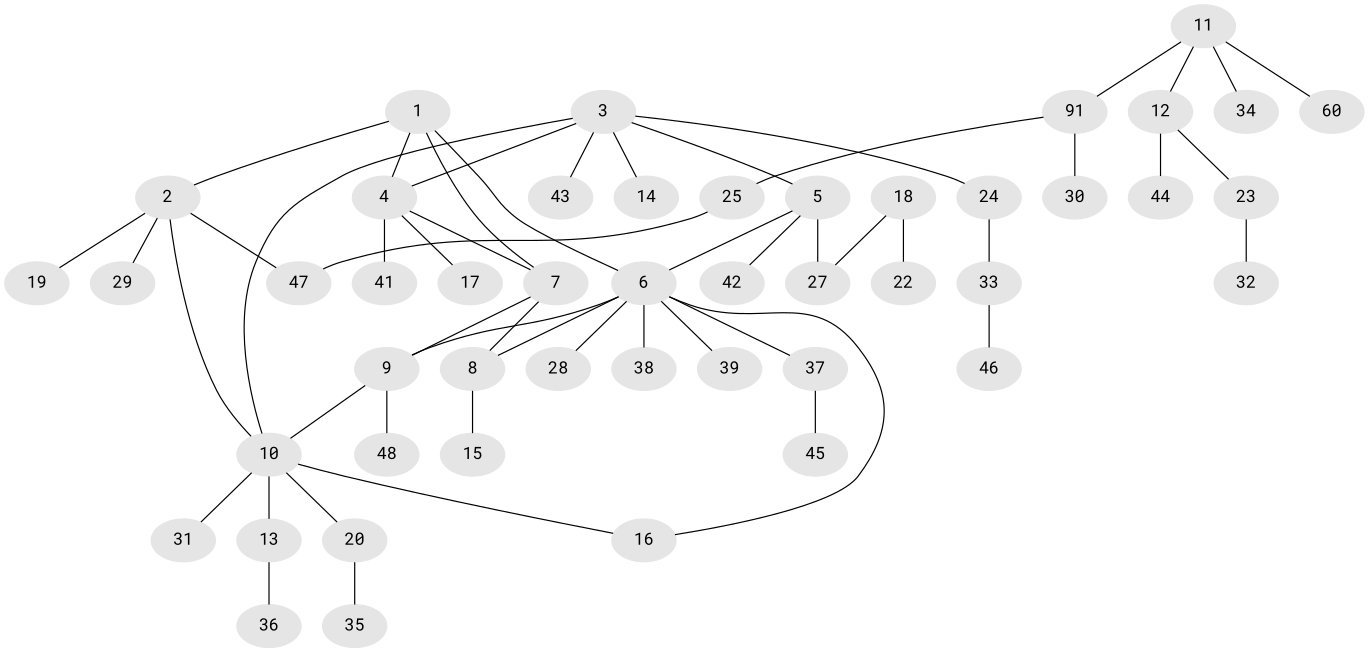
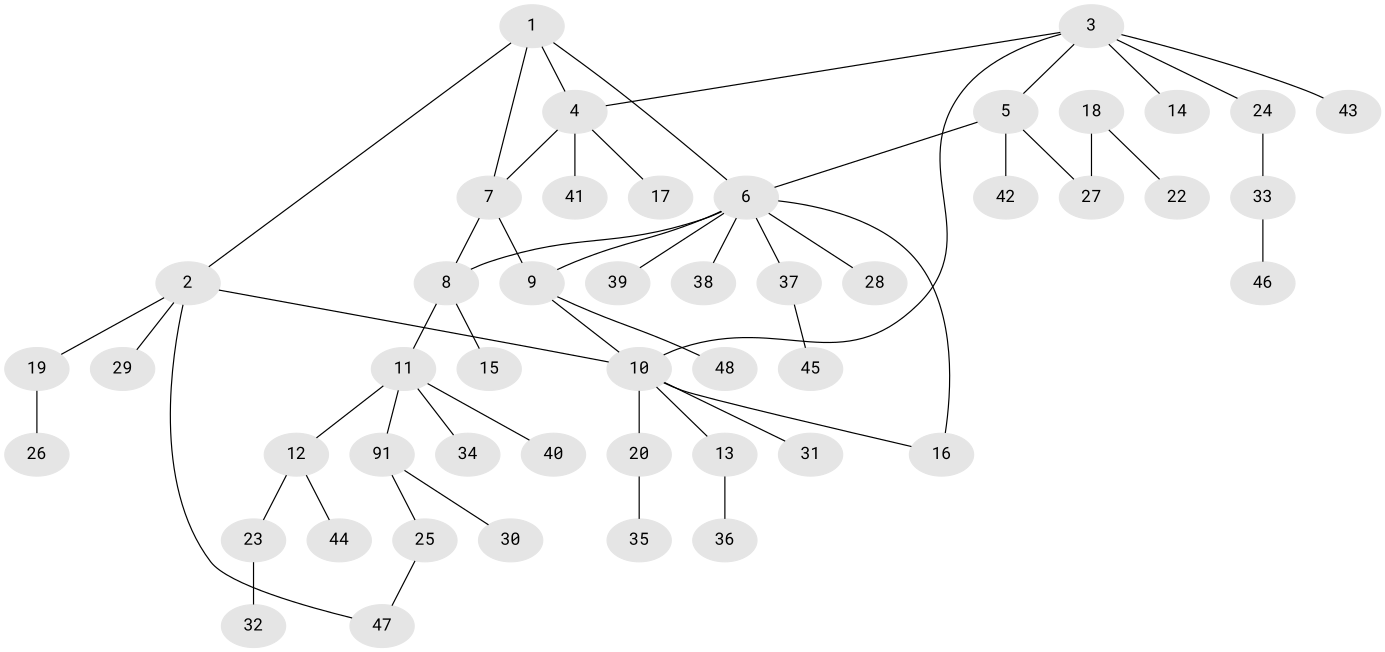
node "60": label "60" -> "40"
edge "8" -- "11": added
node "26": added
